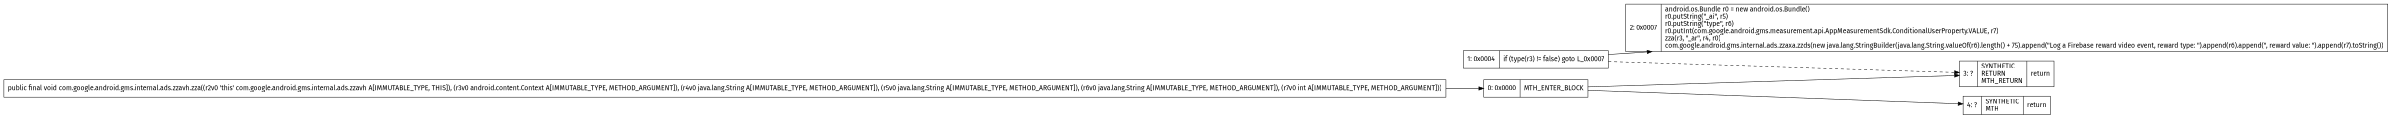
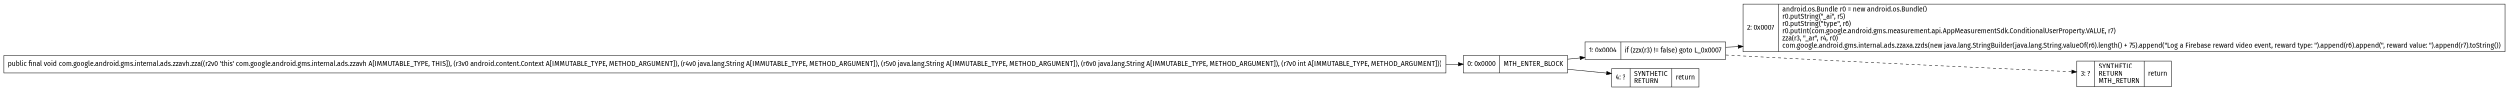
node "1: 0x0004": text "if (type(r3) != false) goto L_0x0007" -> "if (zzx(r3) != false) goto L_0x0007"
edge "0: 0x0000" -> "3: ?": now "0: 0x0000" -> "1: 0x0004"
node "4: ?": text "MTH" -> "RETURN"
